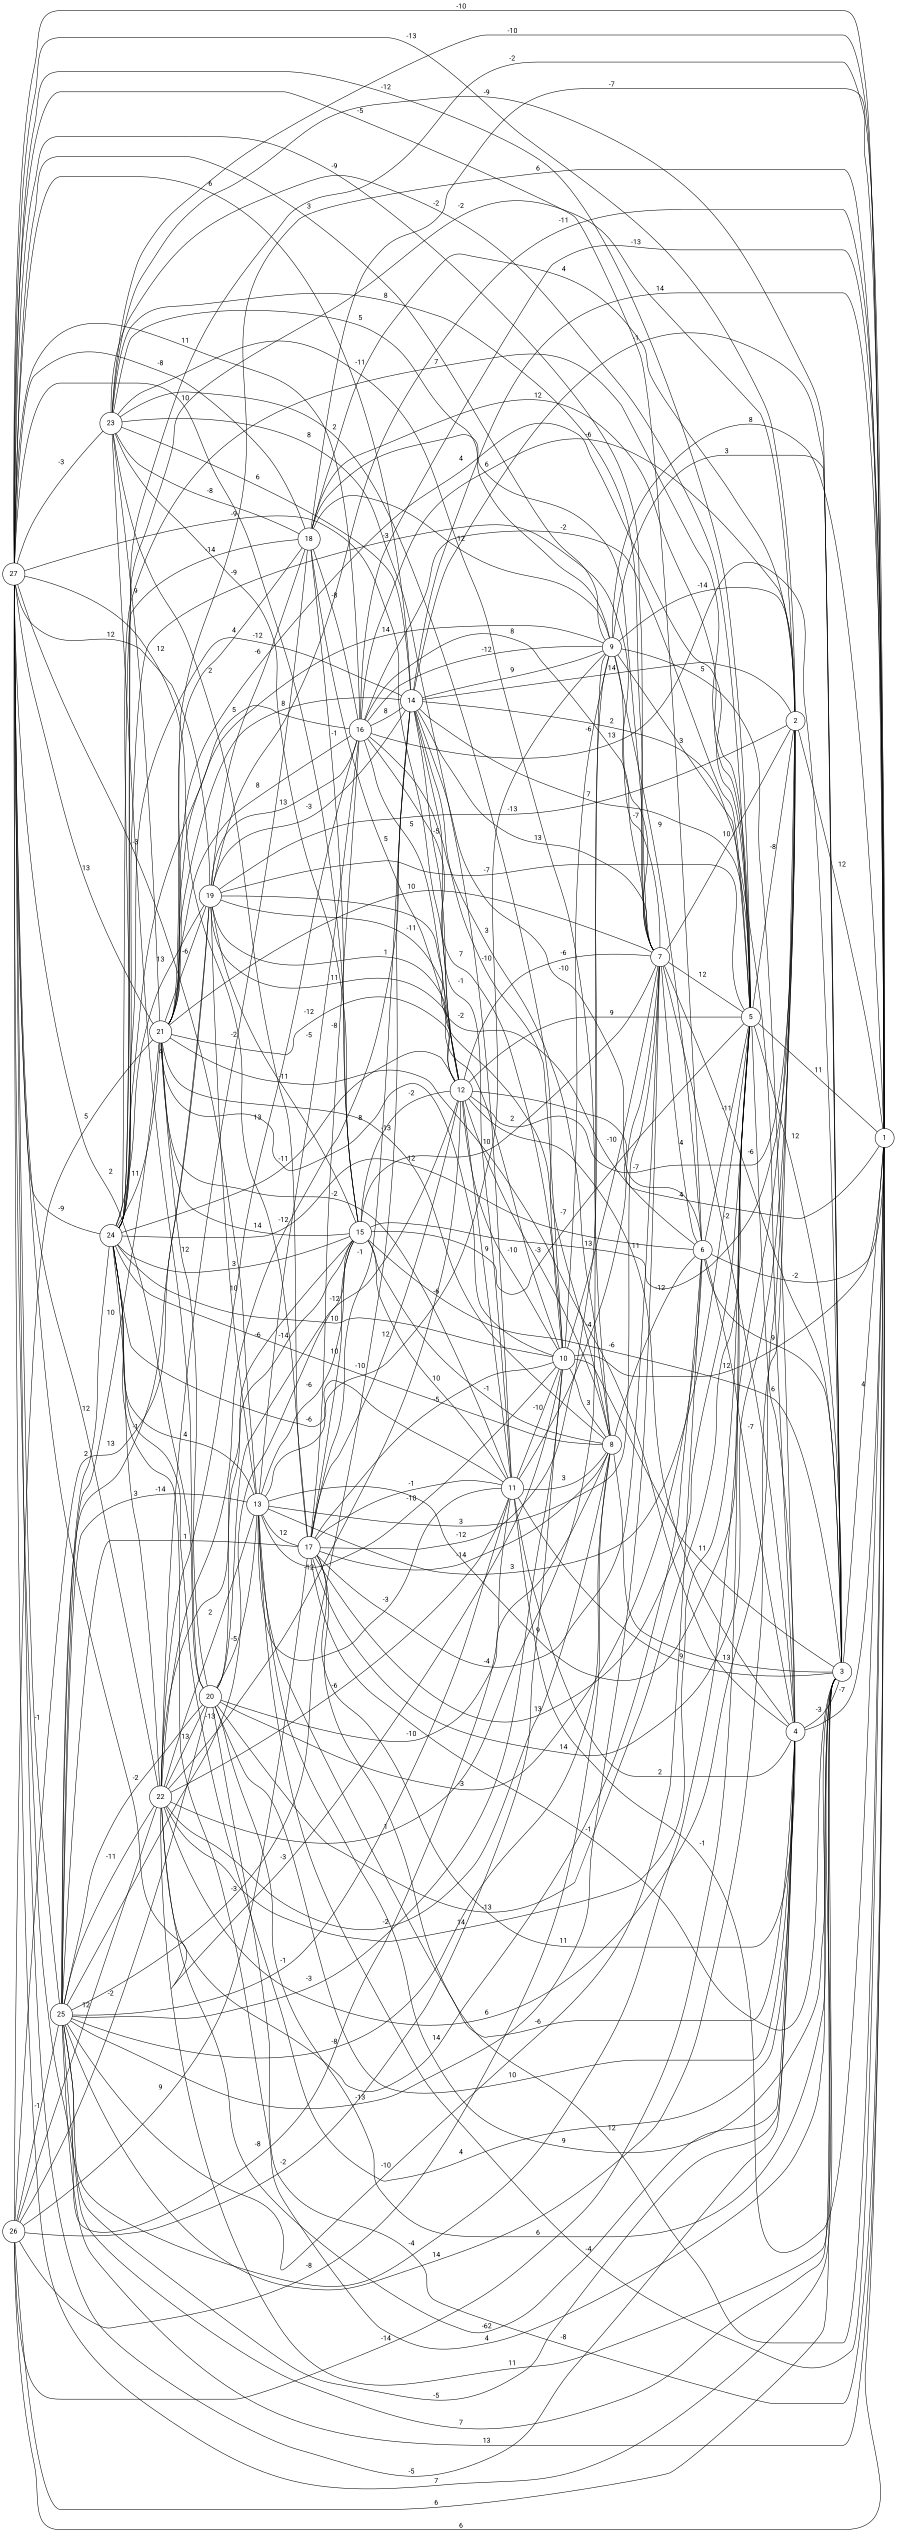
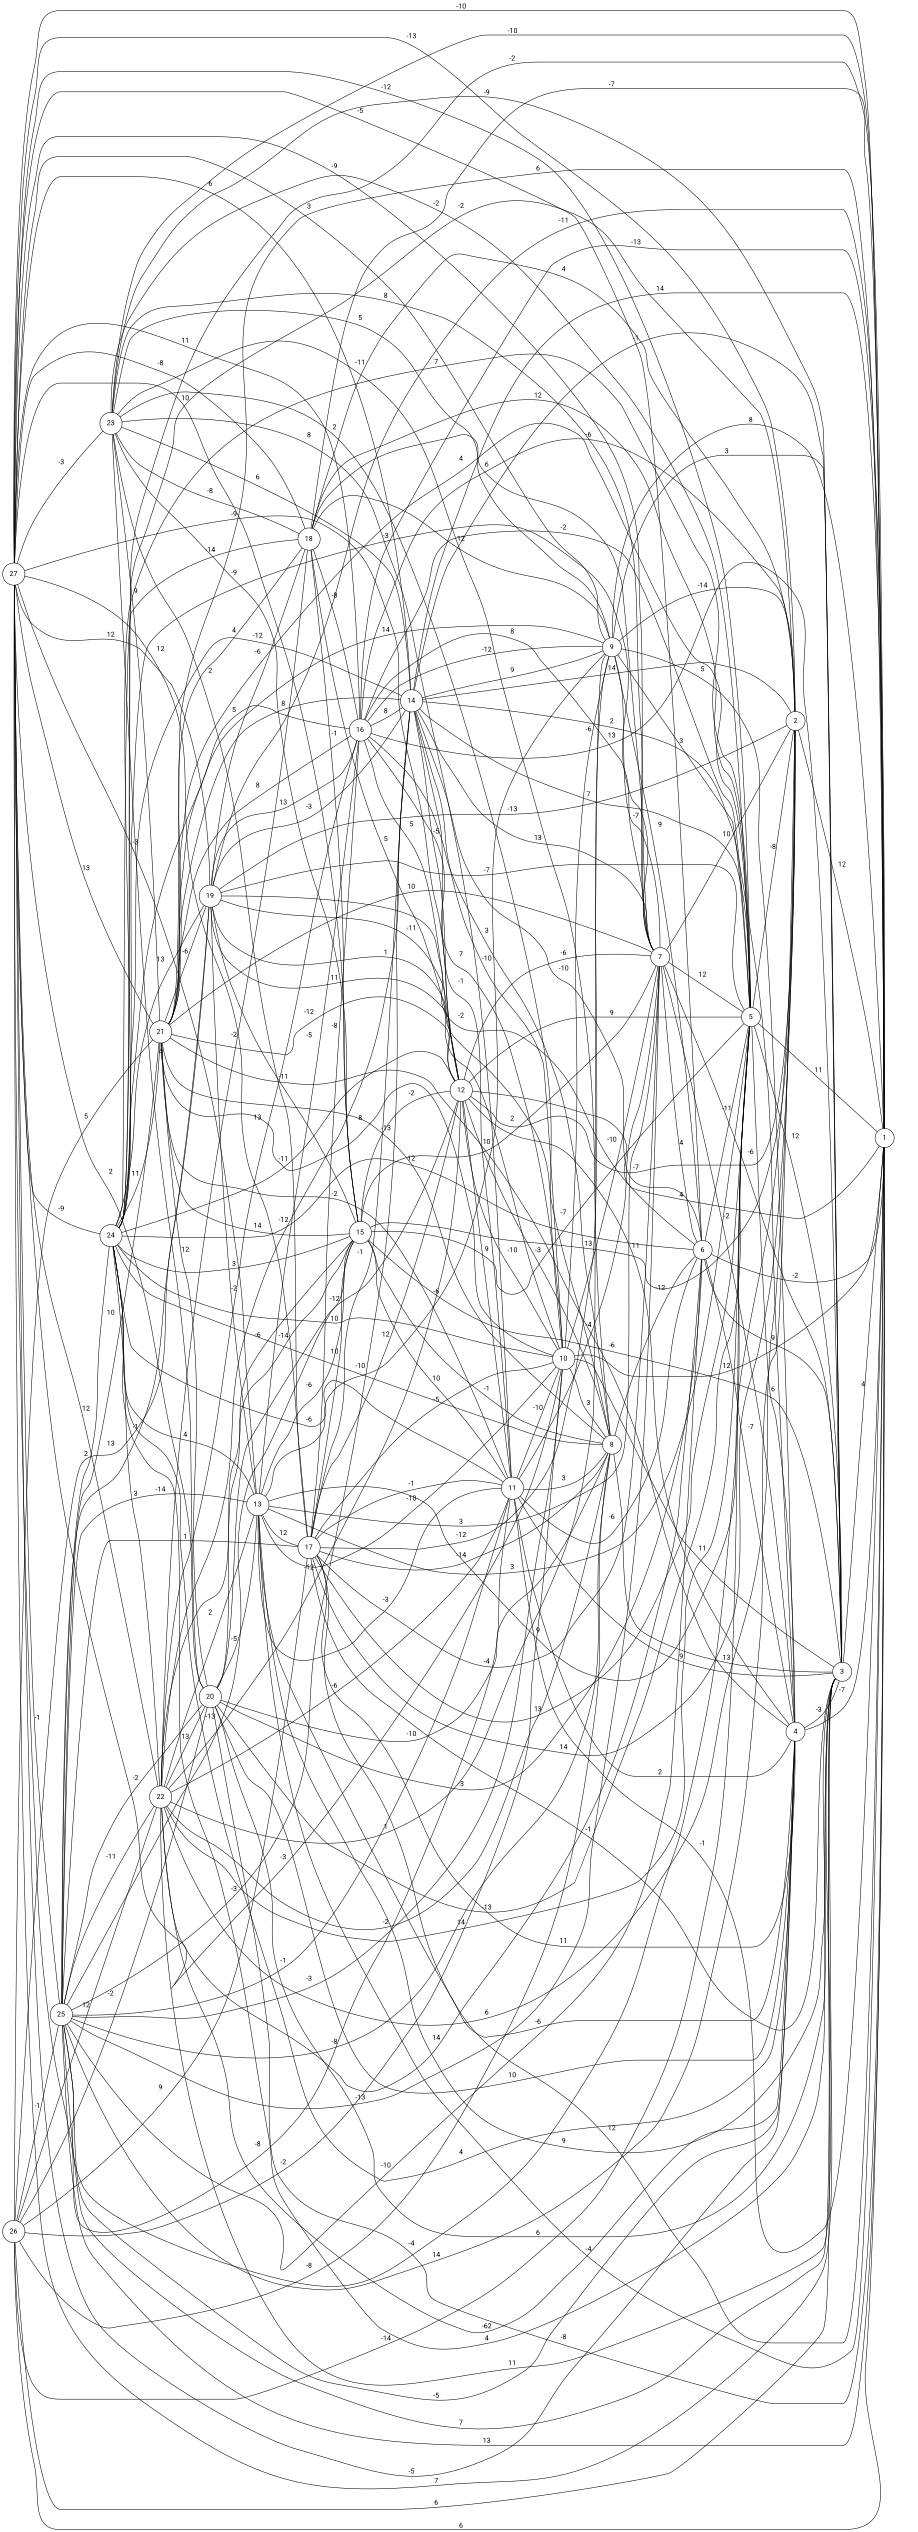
edge "19" -- "13": label "10" -> "-2"
edge "6" -- "11": added, label "-6"
